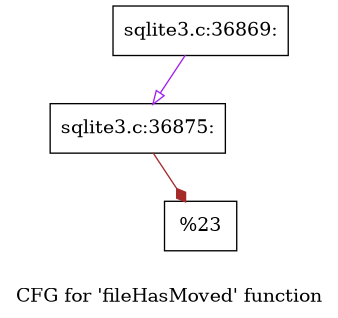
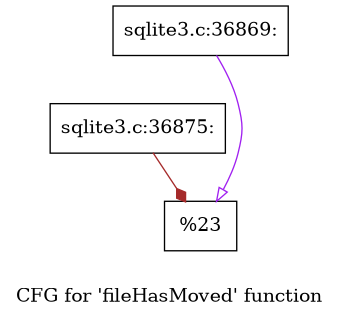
edge "sqlite3.c:36869:" -> "sqlite3.c:36875:": now "sqlite3.c:36869:" -> "%23"
